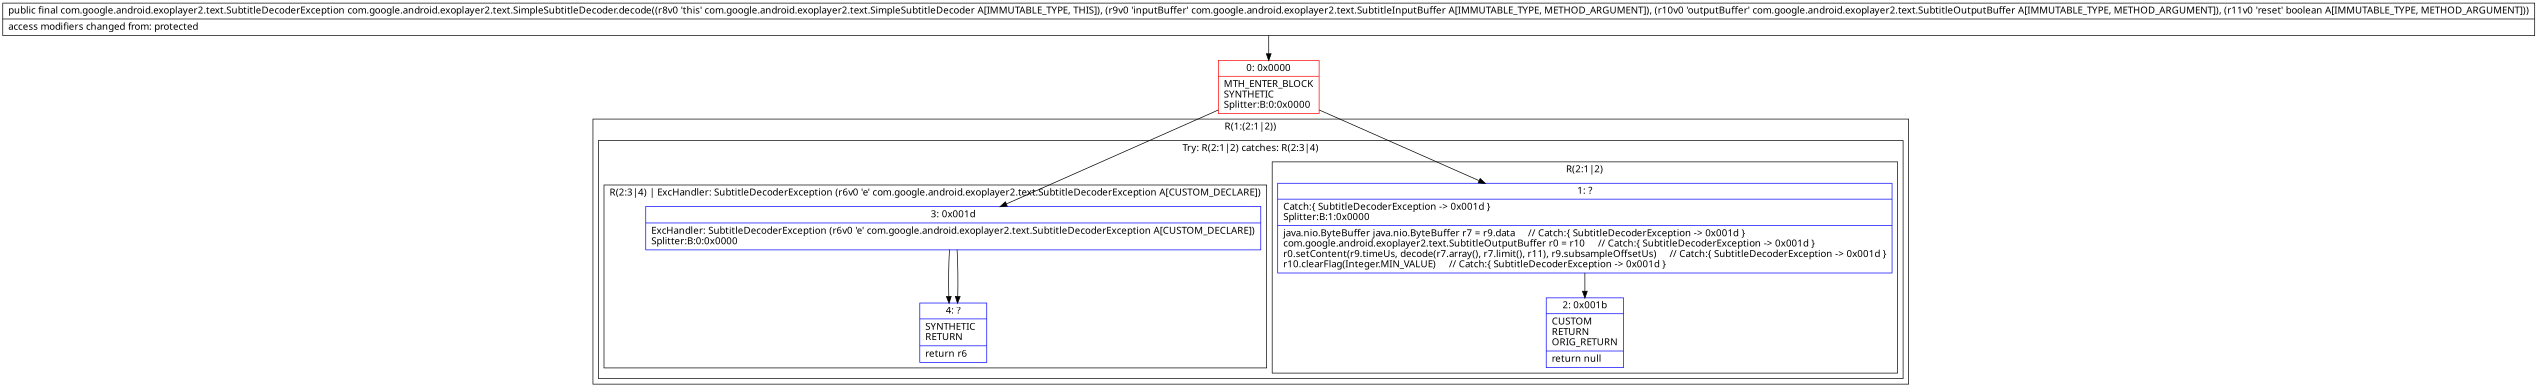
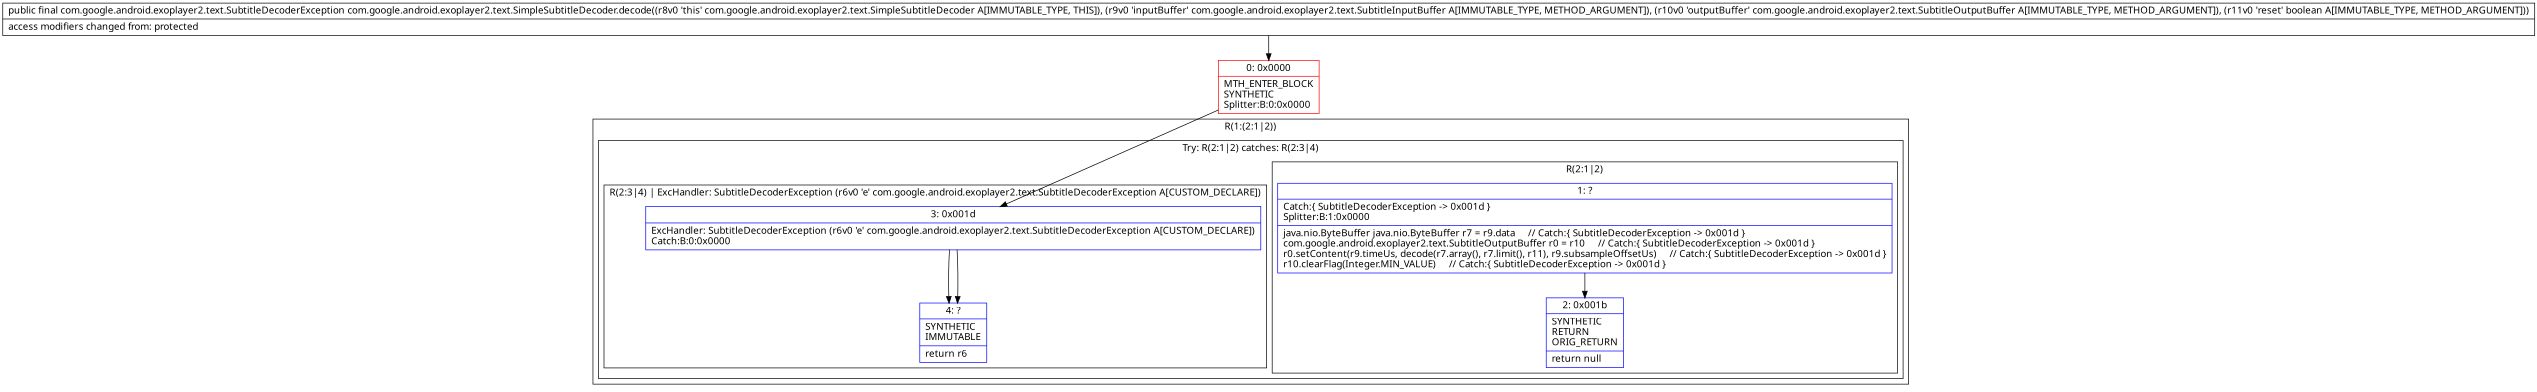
edge "0: 0x0000" -> "1: ?": removed
node "3: 0x001d": text "Splitter:B:0:0x0000" -> "Catch:B:0:0x0000"
node "2: 0x001b": text "CUSTOM" -> "SYNTHETIC"
node "4: ?": text "RETURN" -> "IMMUTABLE"
